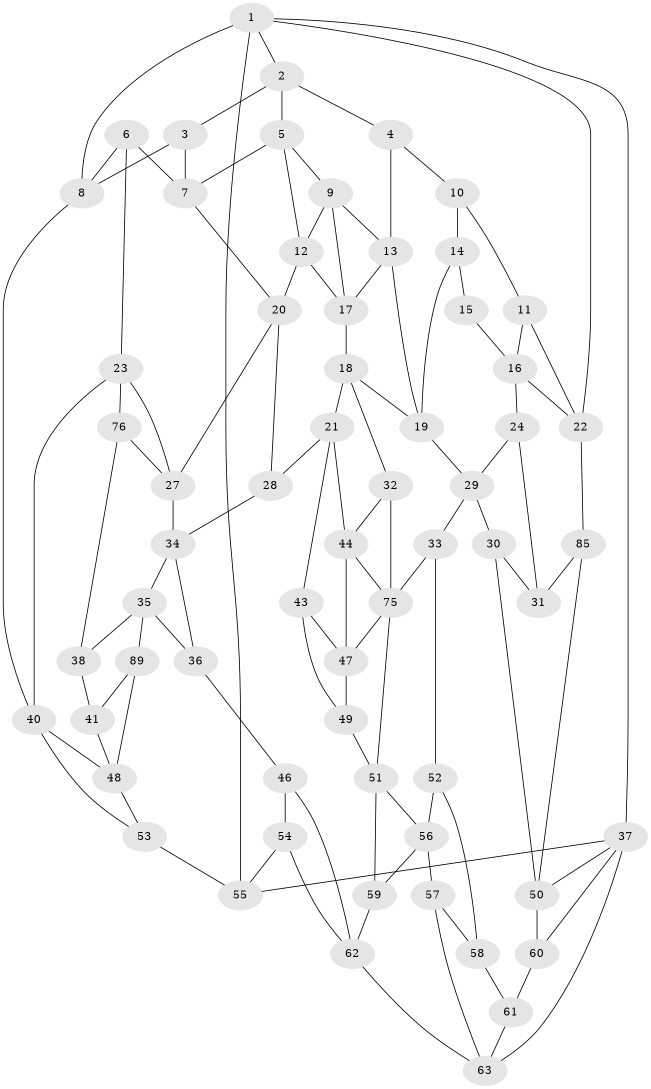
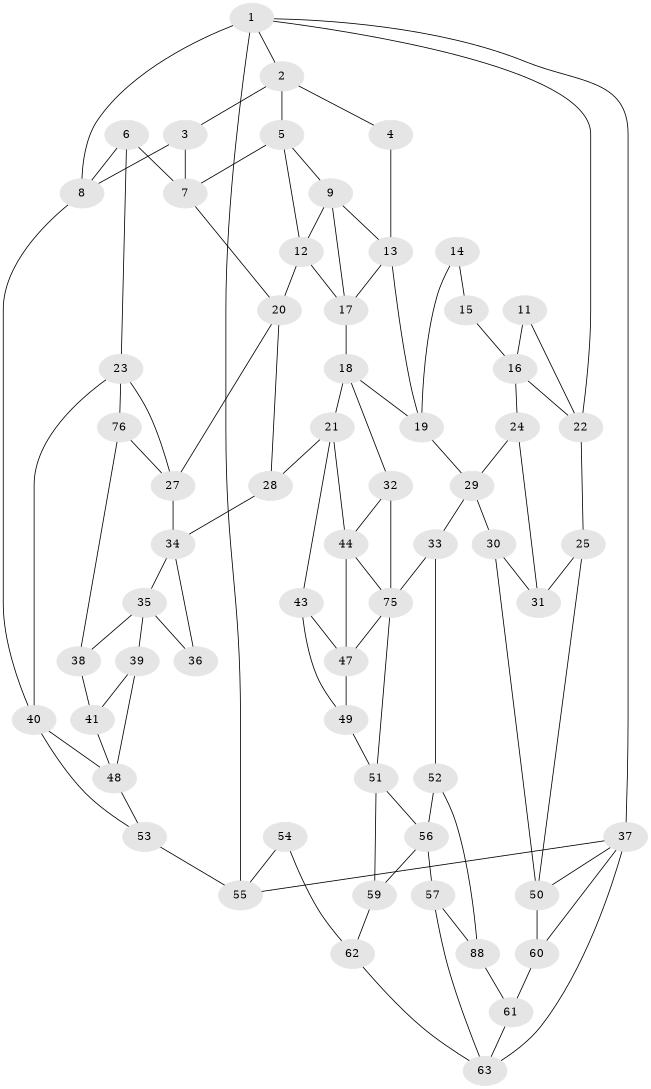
node "10": removed
node "85": label "85" -> "25"
node "89": label "89" -> "39"
node "46": removed
node "58": label "58" -> "88"
